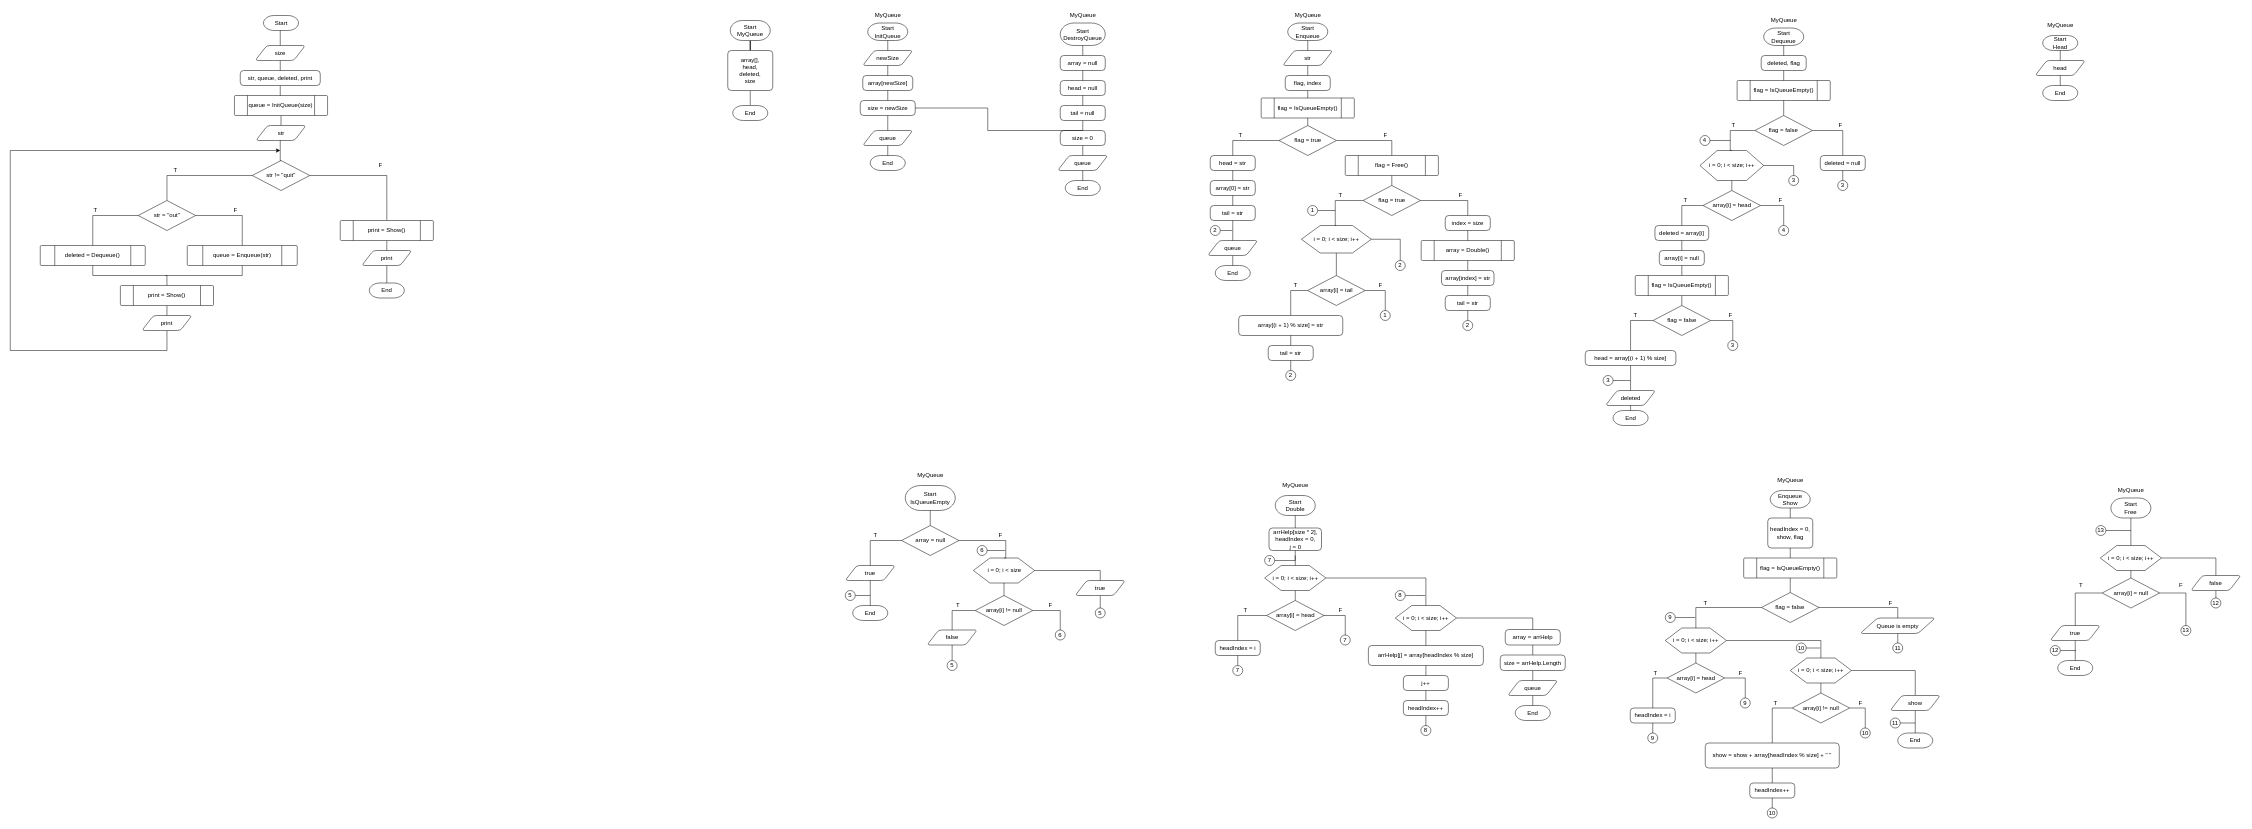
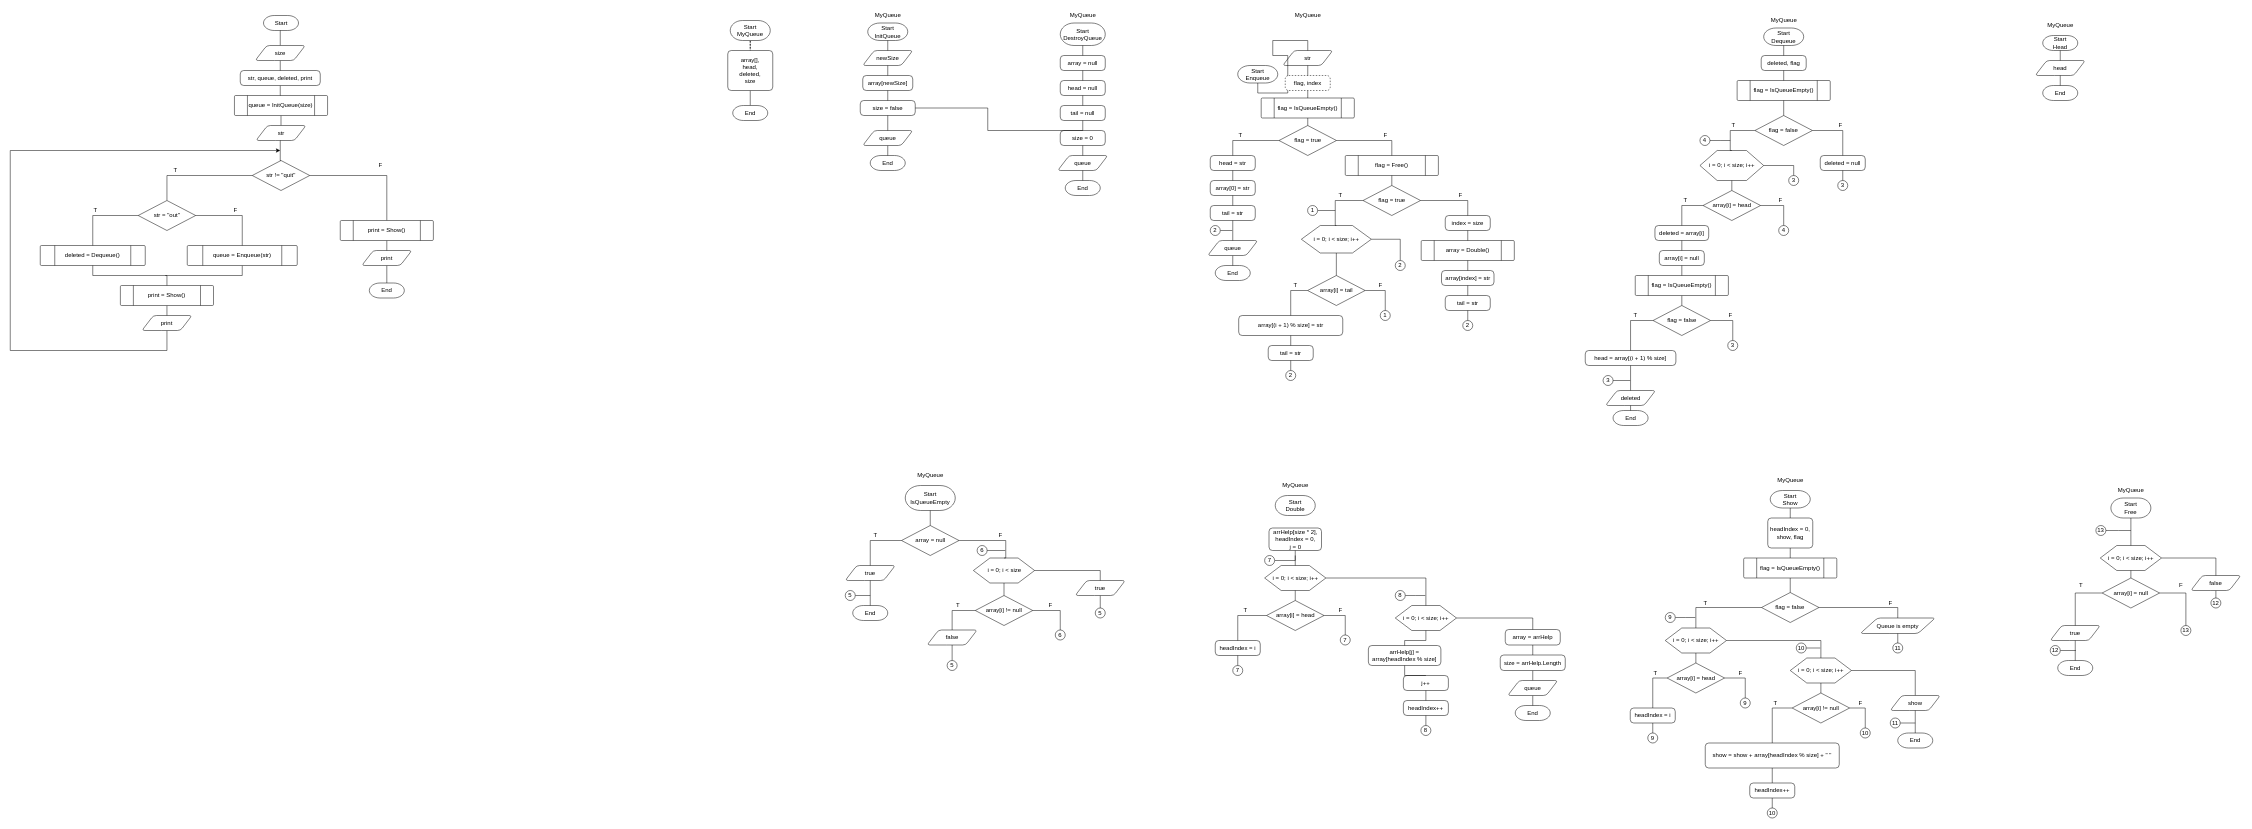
node "Start Enqueue": moved (1308, 32) -> (1258, 74)
edge "Start MyQueue" -- "array[], head, deleted, size": style solid -> dashed
node "flag, index": style solid -> dashed
node "size = newSize": label "size = newSize" -> "size = false"
node "Enqueue Show": label "Enqueue Show" -> "Start Show"
edge "Start Double" -- "arrHelp[size * 2], headIndex = 0, j = 0": removed
node "arrHelp[j] = array[headIndex % size]": size 115x20 -> 73x20
